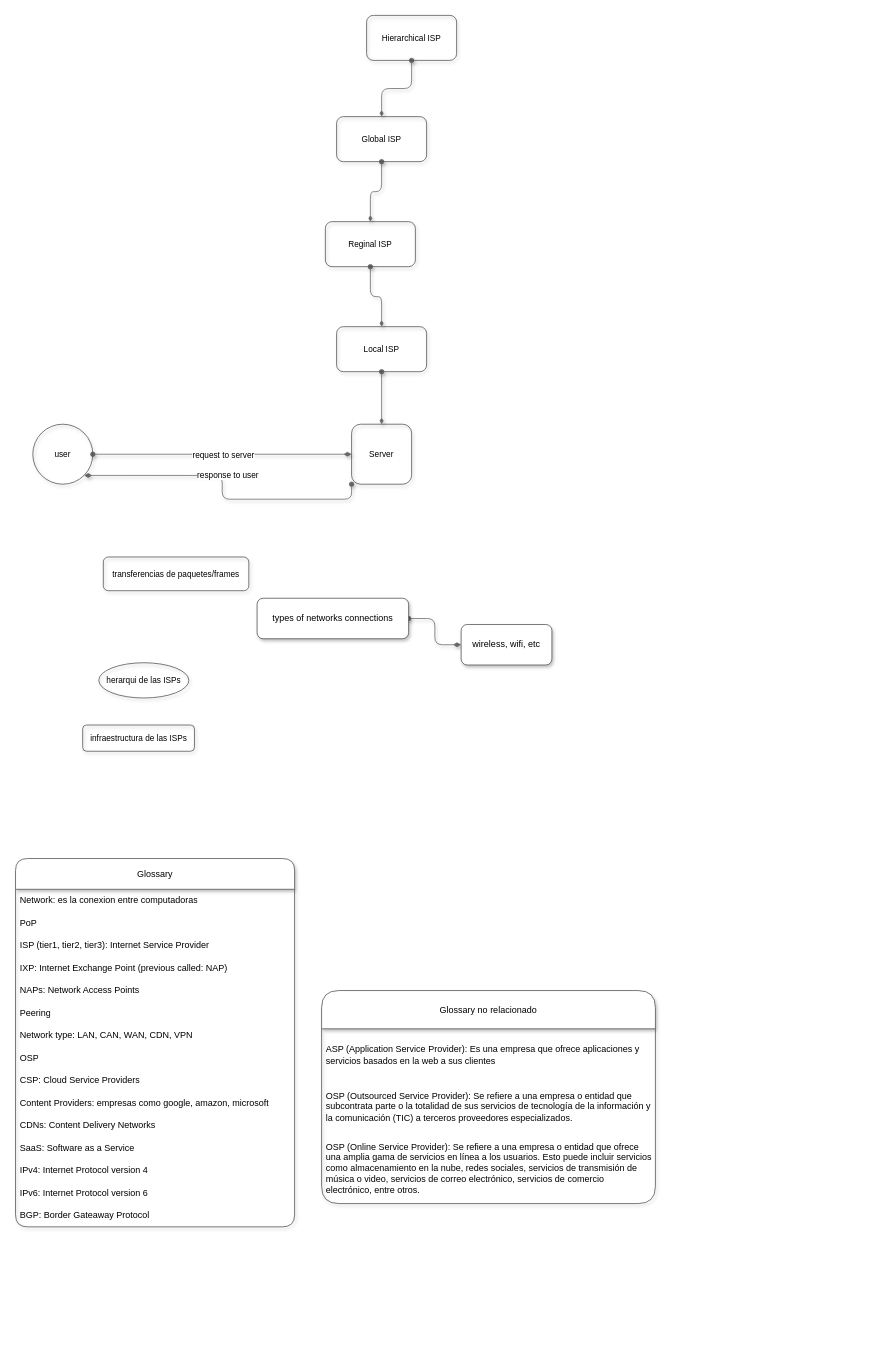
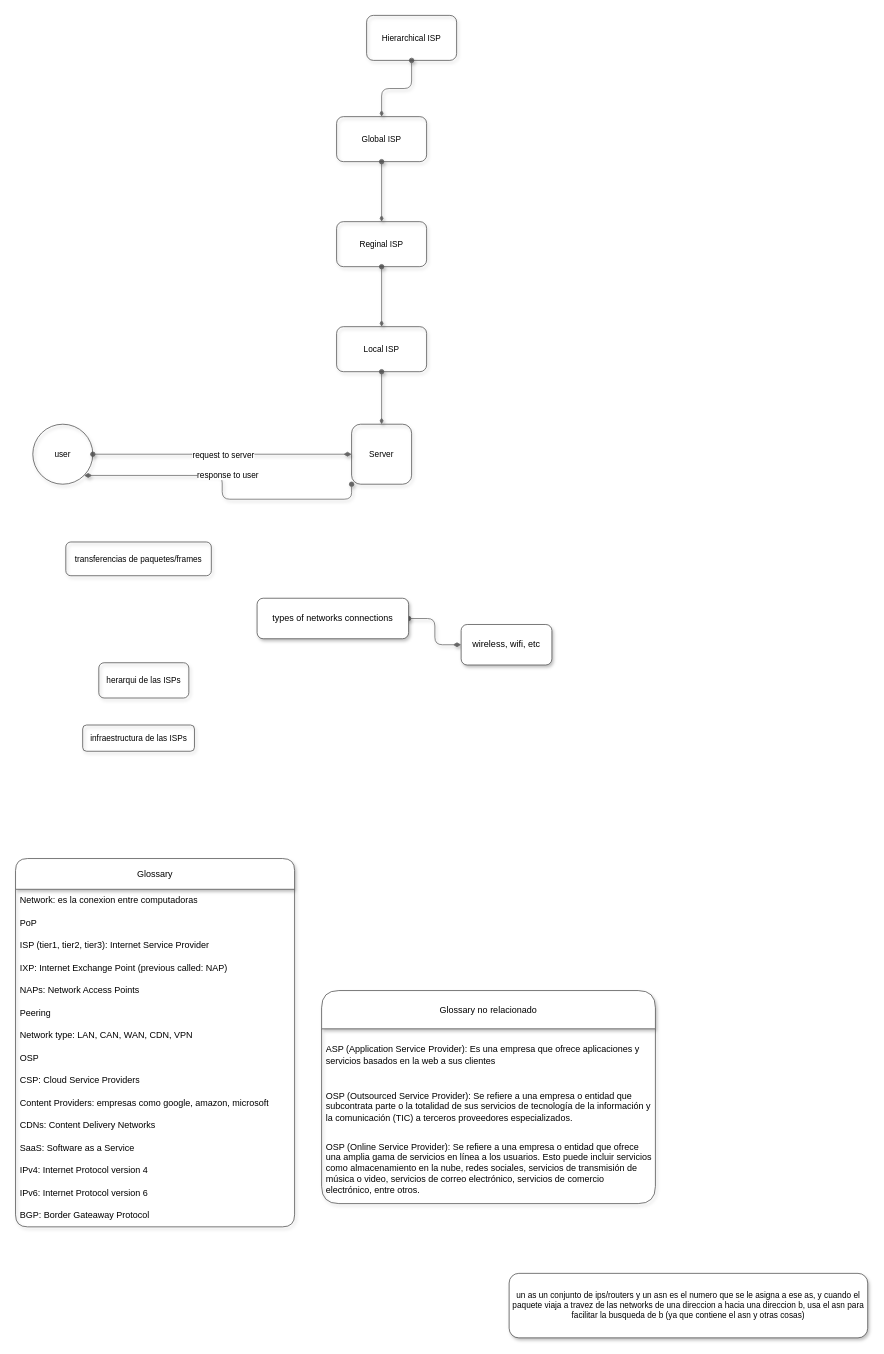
node "Reginal ISP": moved (370, 244) -> (381, 244)
node "transferencias de paquetes/frames": moved (176, 574) -> (138, 559)
node "herarqui de las ISPs": shape ellipse -> rounded rectangle
node "un as un conjunto de ips/routers y un asn es el numero que se le asigna a ese as, y cuando el paquete viaja a travez de las networks de una direccion a hacia una direccion b, usa el asn para facilitar la busqueda de b (ya que contiene el asn y otras cosas)": added
